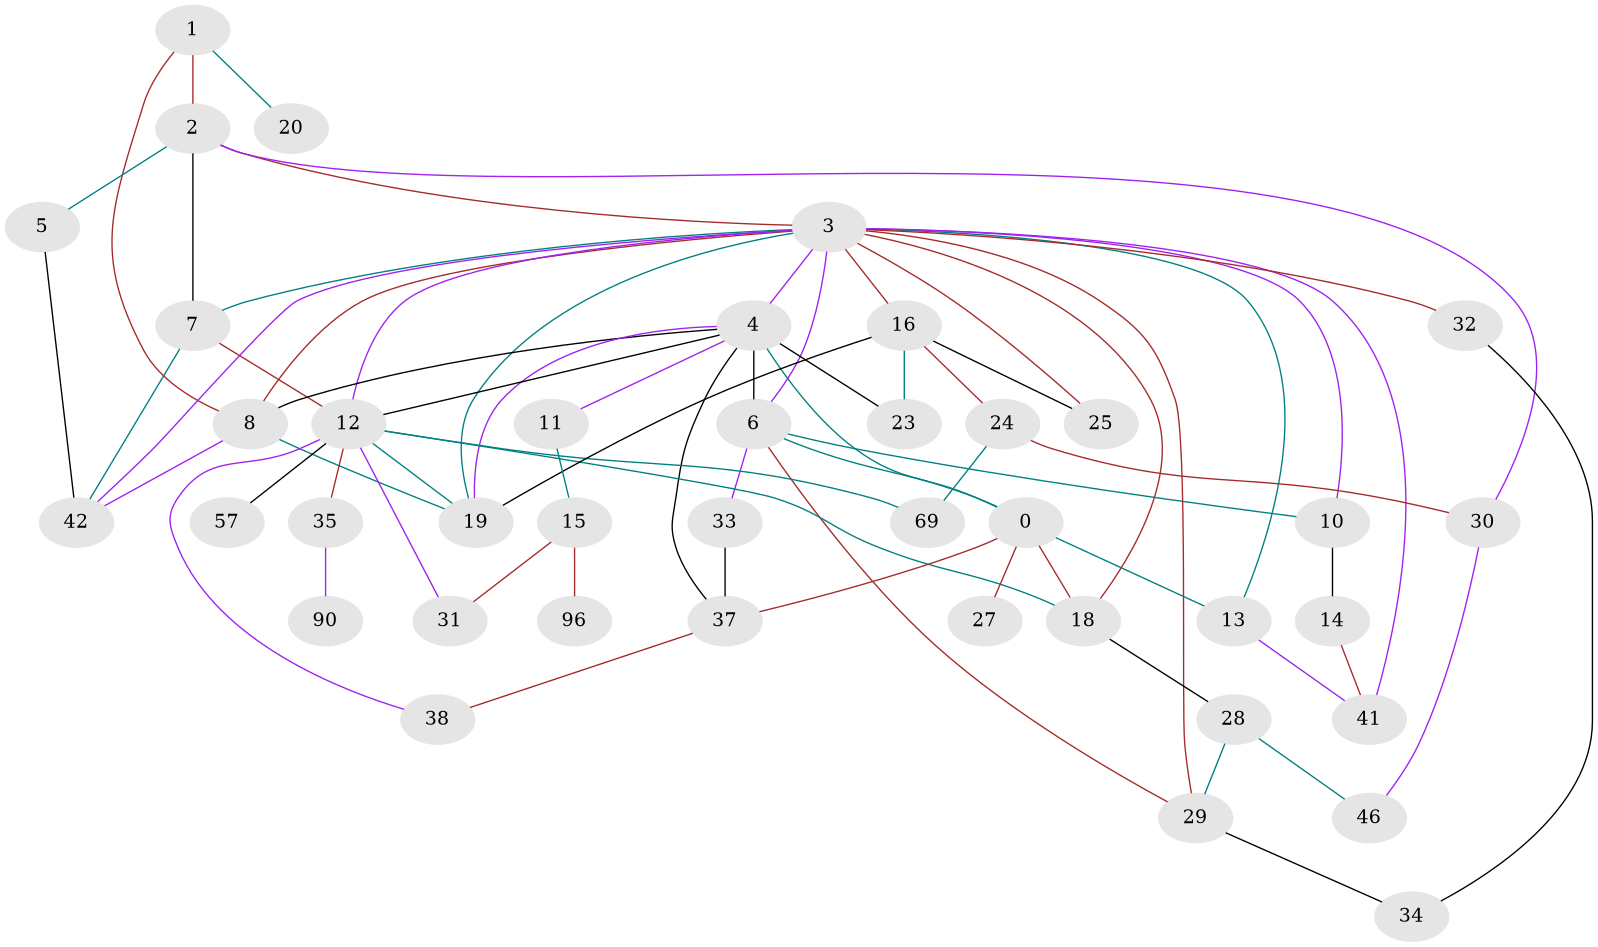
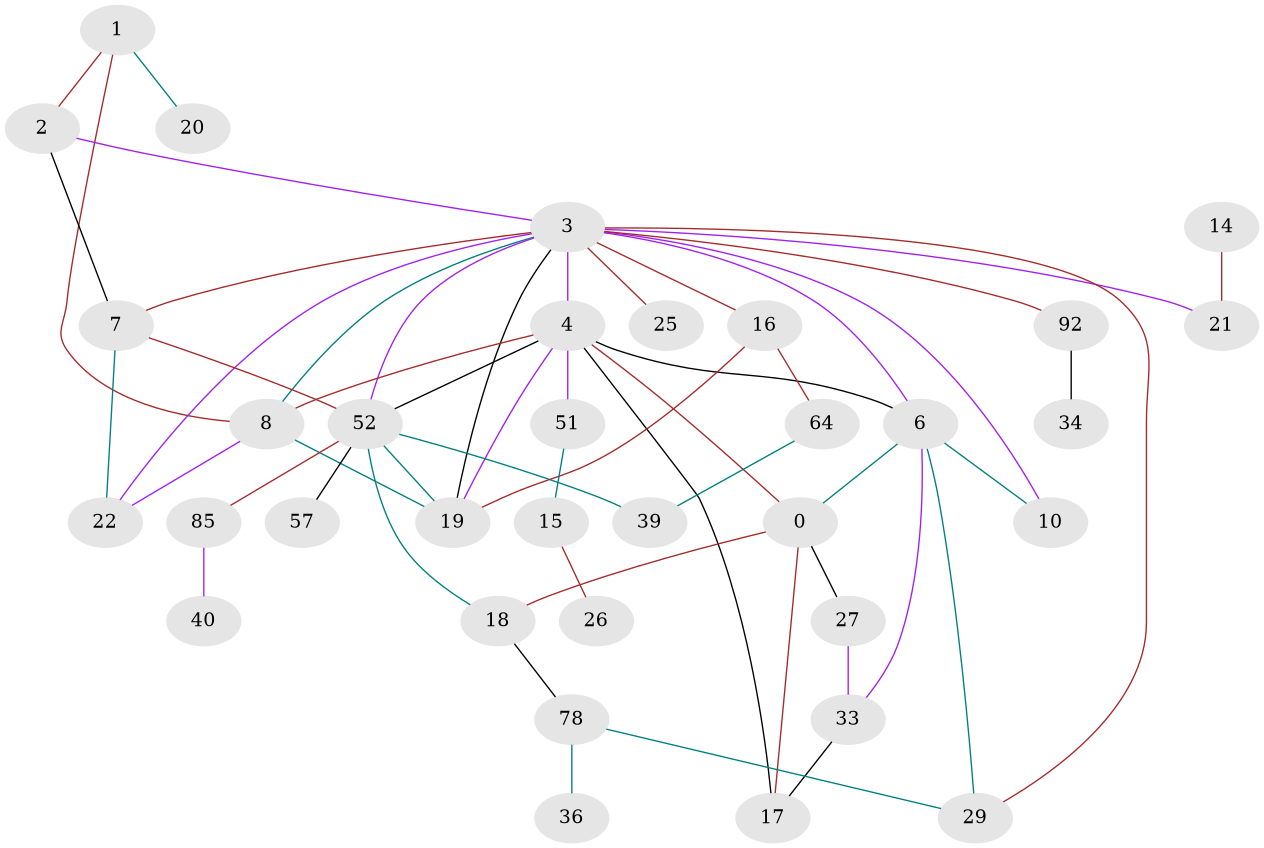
edge "2" -- "3": color brown -> purple
node "5": removed
edge "3" -- "7": color teal -> brown
edge "3" -- "8": color brown -> teal
edge "3" -- "19": color teal -> black
node "32": label "32" -> "92"
edge "3" -- "18": removed
edge "4" -- "8": color black -> brown
edge "16" -- "25": removed
edge "16" -- "19": color black -> brown
node "12": label "12" -> "52"
node "11": label "11" -> "51"
node "23": removed
node "24": label "24" -> "64"
edge "4" -- "0": color teal -> brown
node "42": label "42" -> "22"
node "35": label "35" -> "85"
node "69": label "69" -> "39"
node "30": removed
edge "0" -- "27": color brown -> black
edge "10" -- "14": removed
node "90": label "90" -> "40"
node "31": removed
node "96": label "96" -> "26"
node "37": label "37" -> "17"
node "13": removed
edge "6" -- "29": color brown -> teal
edge "27" -- "33": added
node "38": removed
node "28": label "28" -> "78"
node "41": label "41" -> "21"
node "46": label "46" -> "36"
edge "29" -- "34": removed
